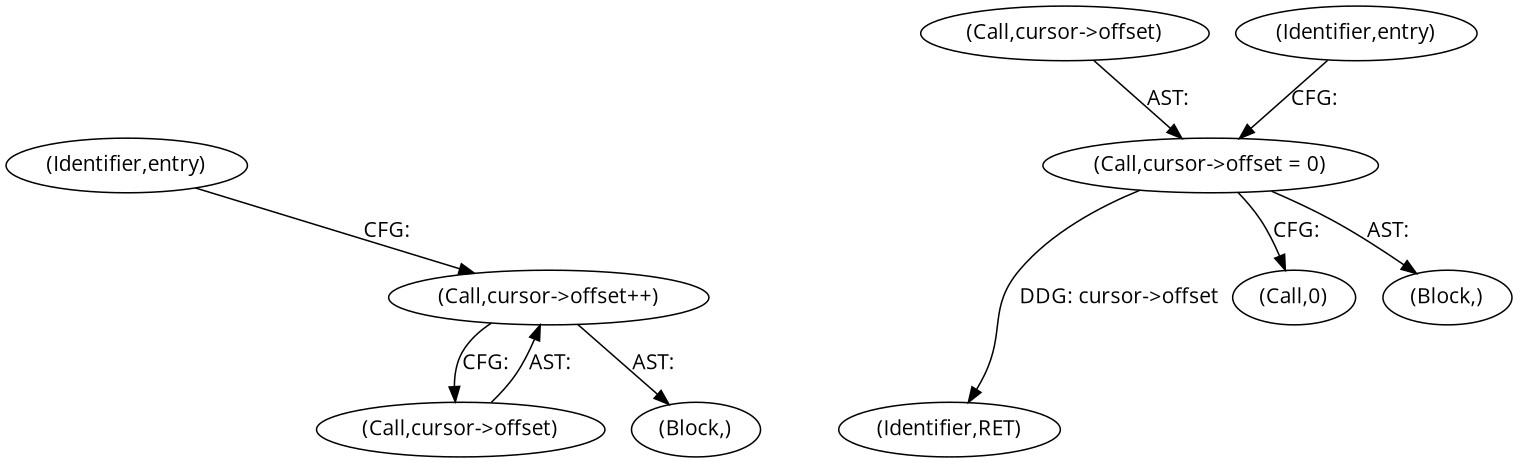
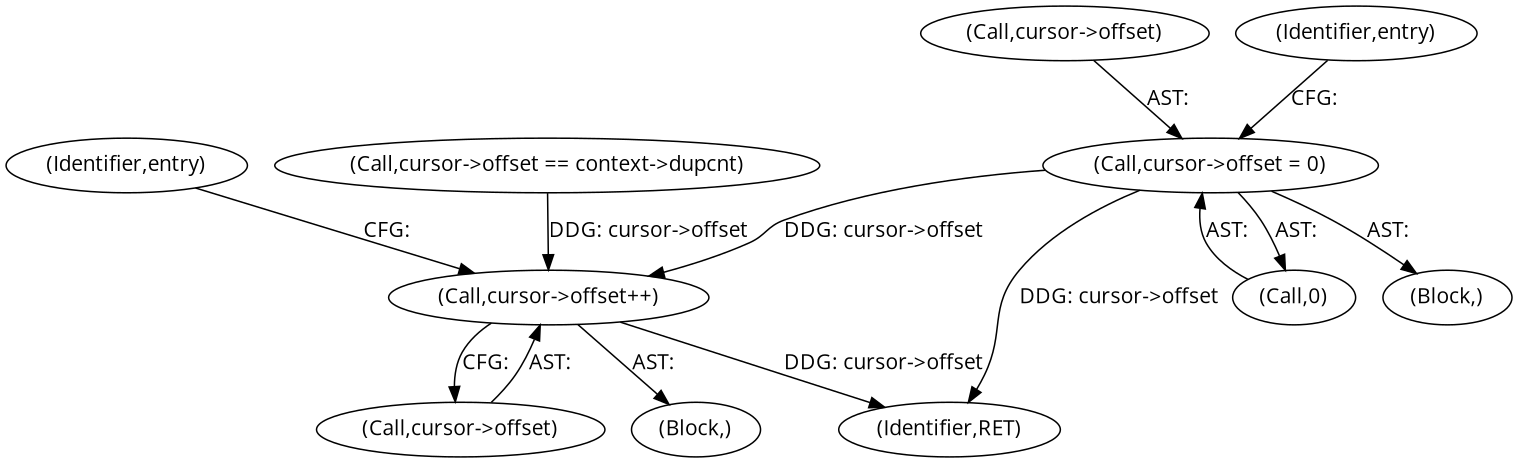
node "(Call,cursor->offset == context->dupcnt)": added
edge "(Call,cursor->offset = 0)" -> "(Call,cursor->offset++)": added, label "DDG: cursor->offset"
edge "(Call,cursor->offset = 0)" -> "(Call,0)": label "CFG: " -> "AST: "
edge "(Call,0)" -> "(Call,cursor->offset = 0)": added, label "AST:"
edge "(Call,cursor->offset++)" -> "(Identifier,RET)": added, label "DDG: cursor->offset"
